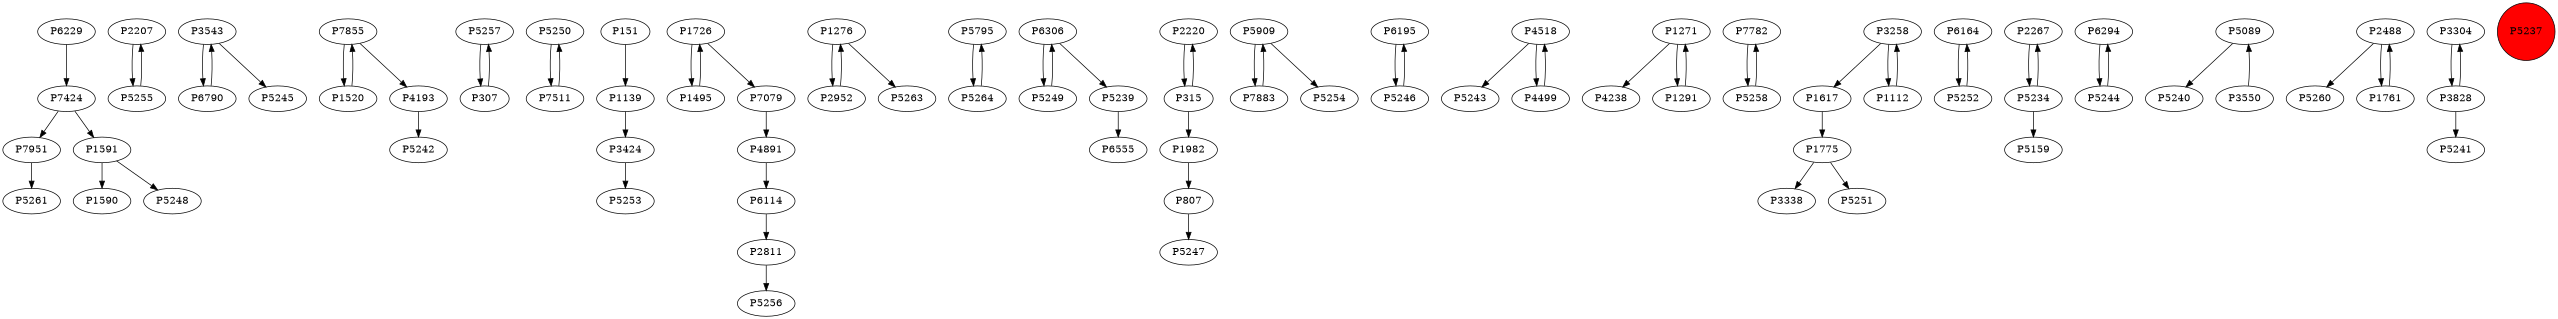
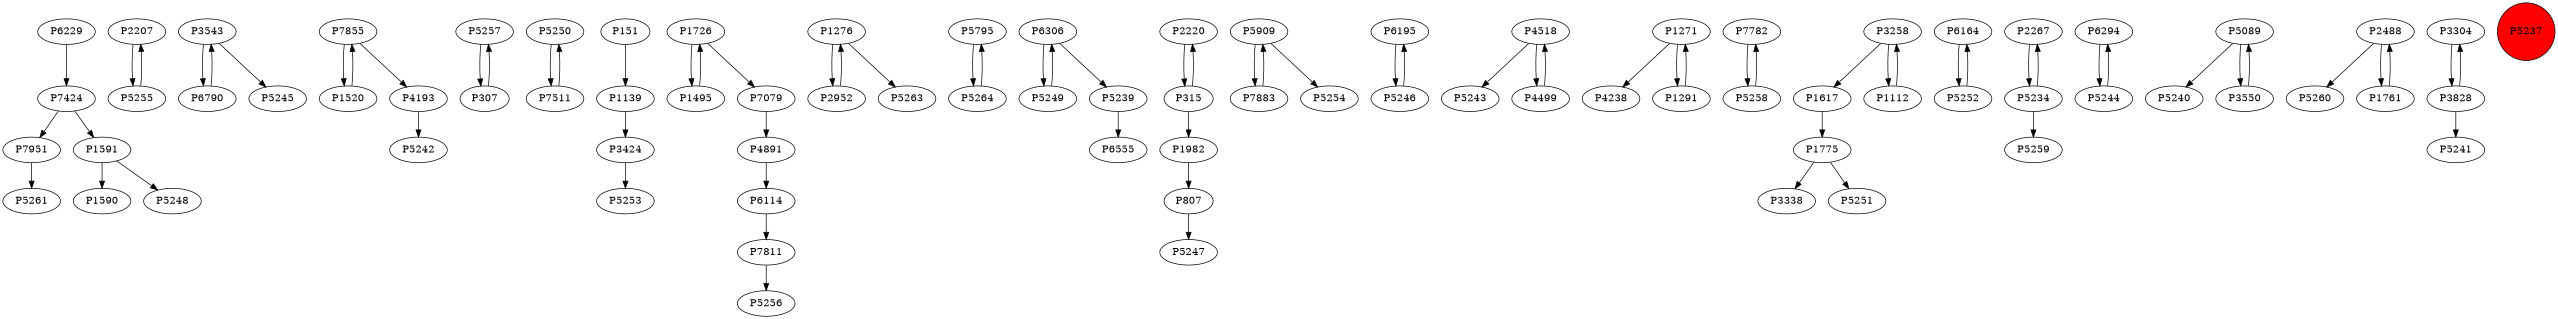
edge "P5089" -> "P3550": added
node "P5159": label "P5159" -> "P5259"
node "P2811": label "P2811" -> "P7811"
